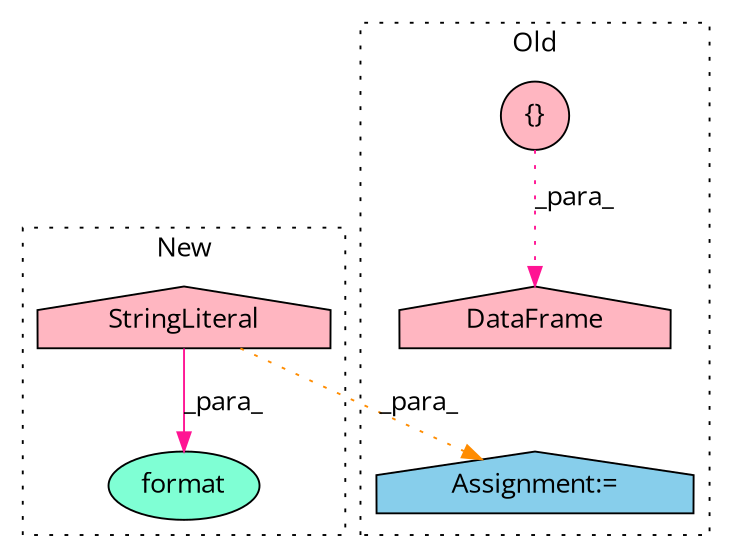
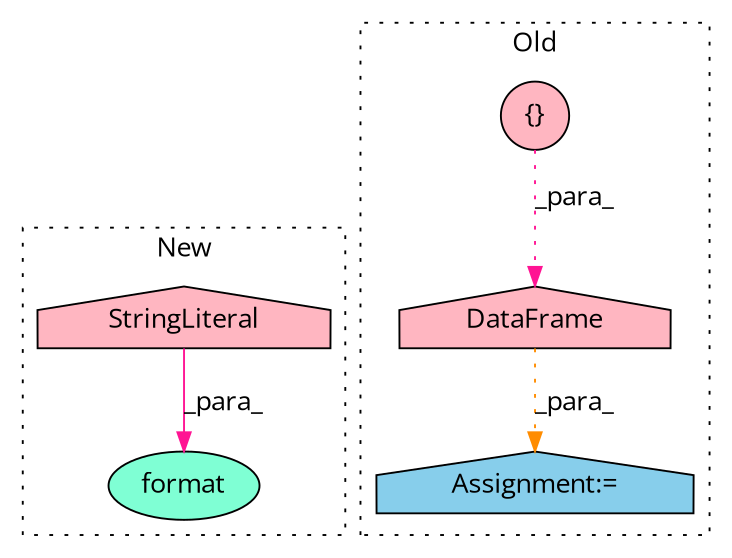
edge "StringLiteral" -> "Assignment:=": now "DataFrame" -> "Assignment:="
